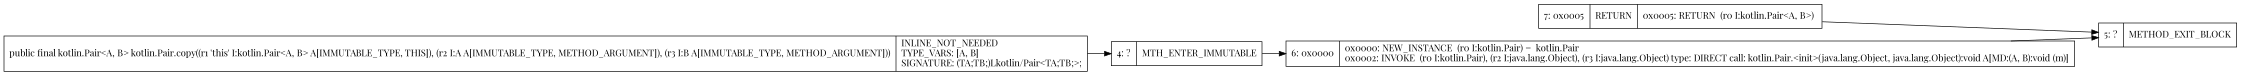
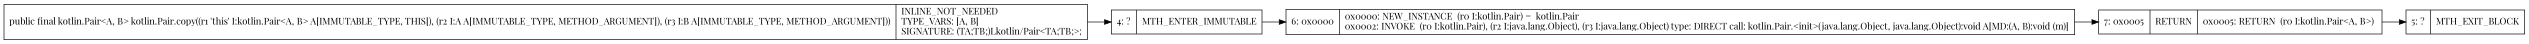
node "5: ?": text "METHOD_EXIT_BLOCK" -> "MTH_EXIT_BLOCK"
edge "6: 0x0000" -> "5: ?": now "6: 0x0000" -> "7: 0x0005"
